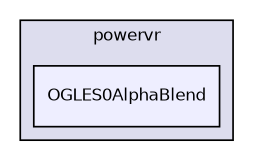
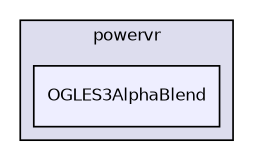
node "OGLES0AlphaBlend": label "OGLES0AlphaBlend" -> "OGLES3AlphaBlend"
